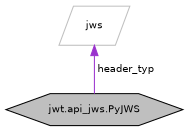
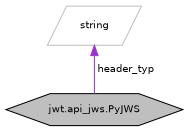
node "jws": label "jws" -> "string"
